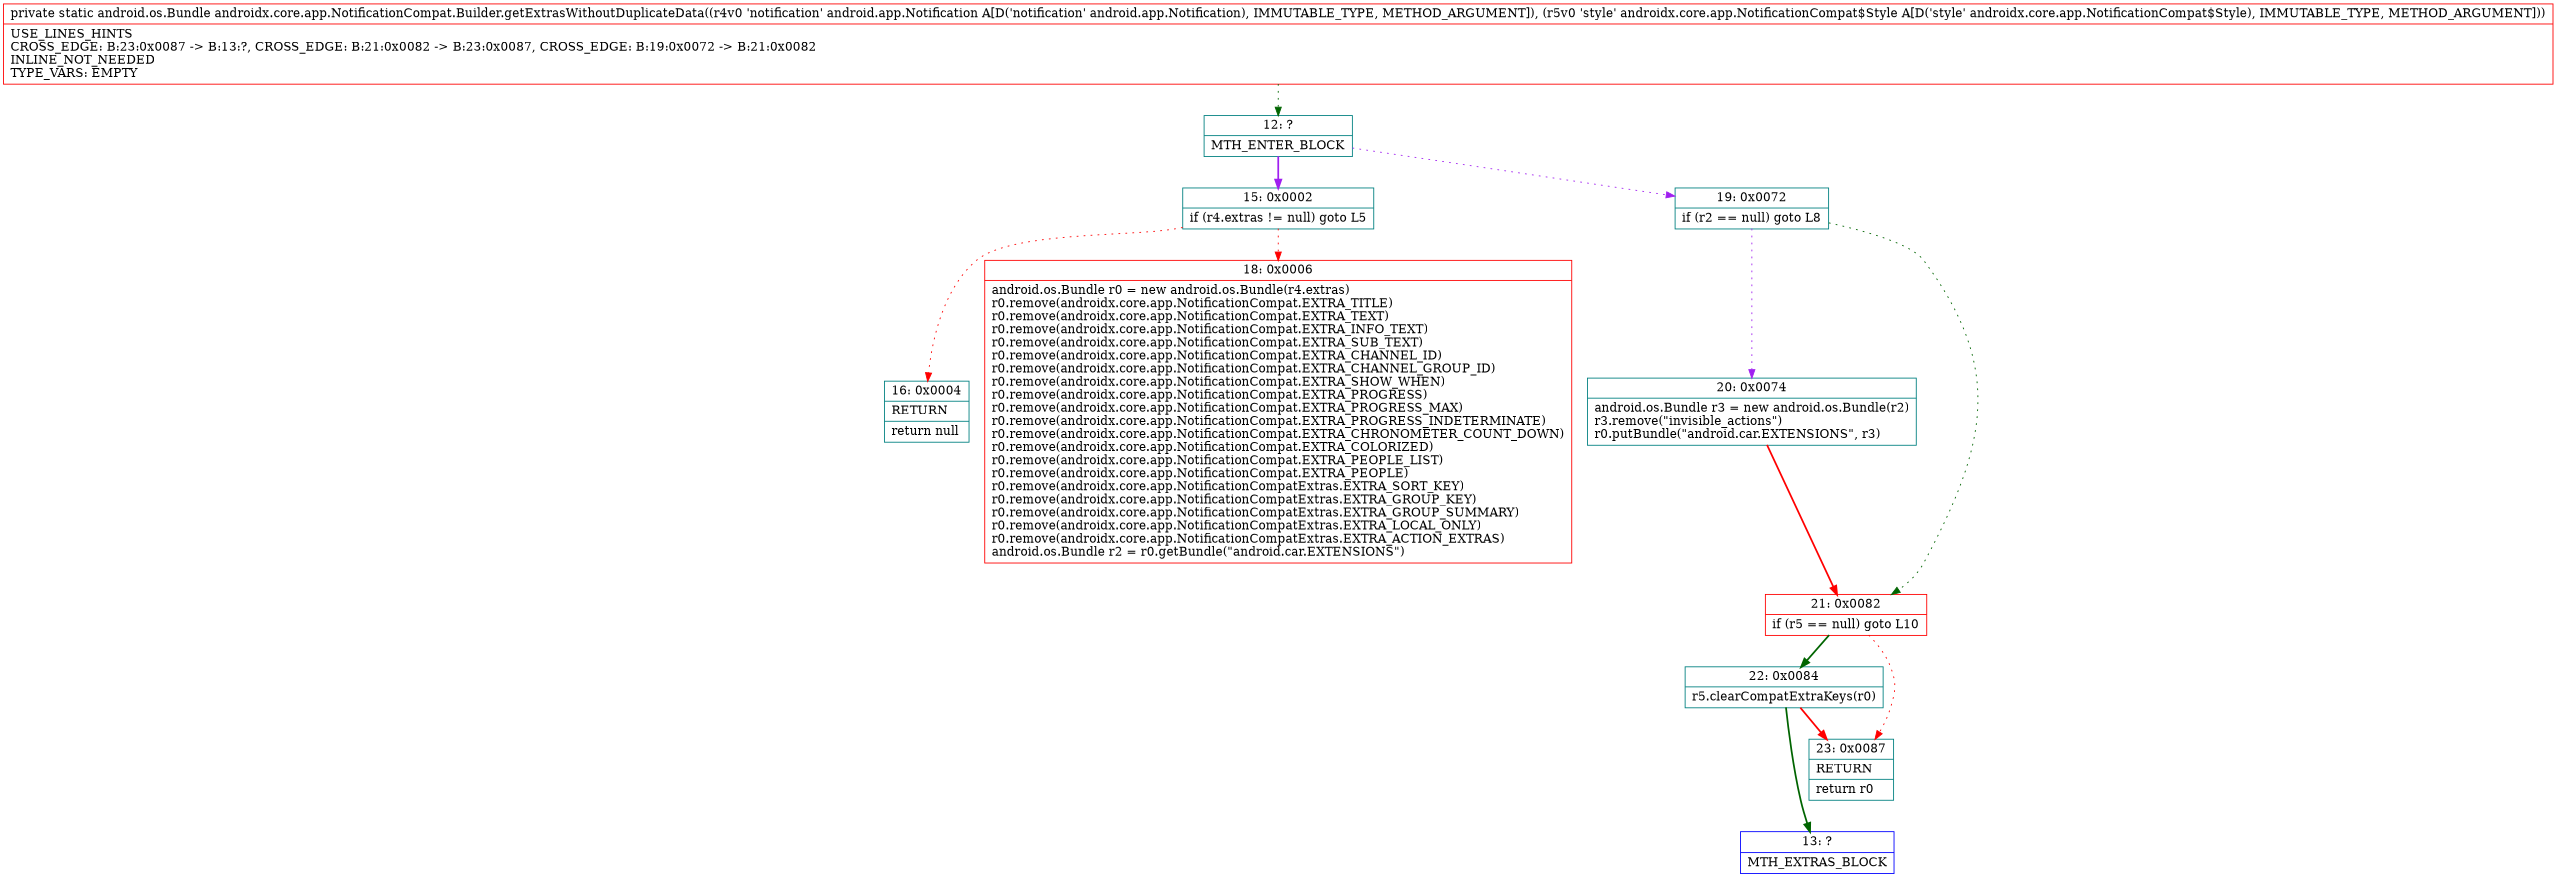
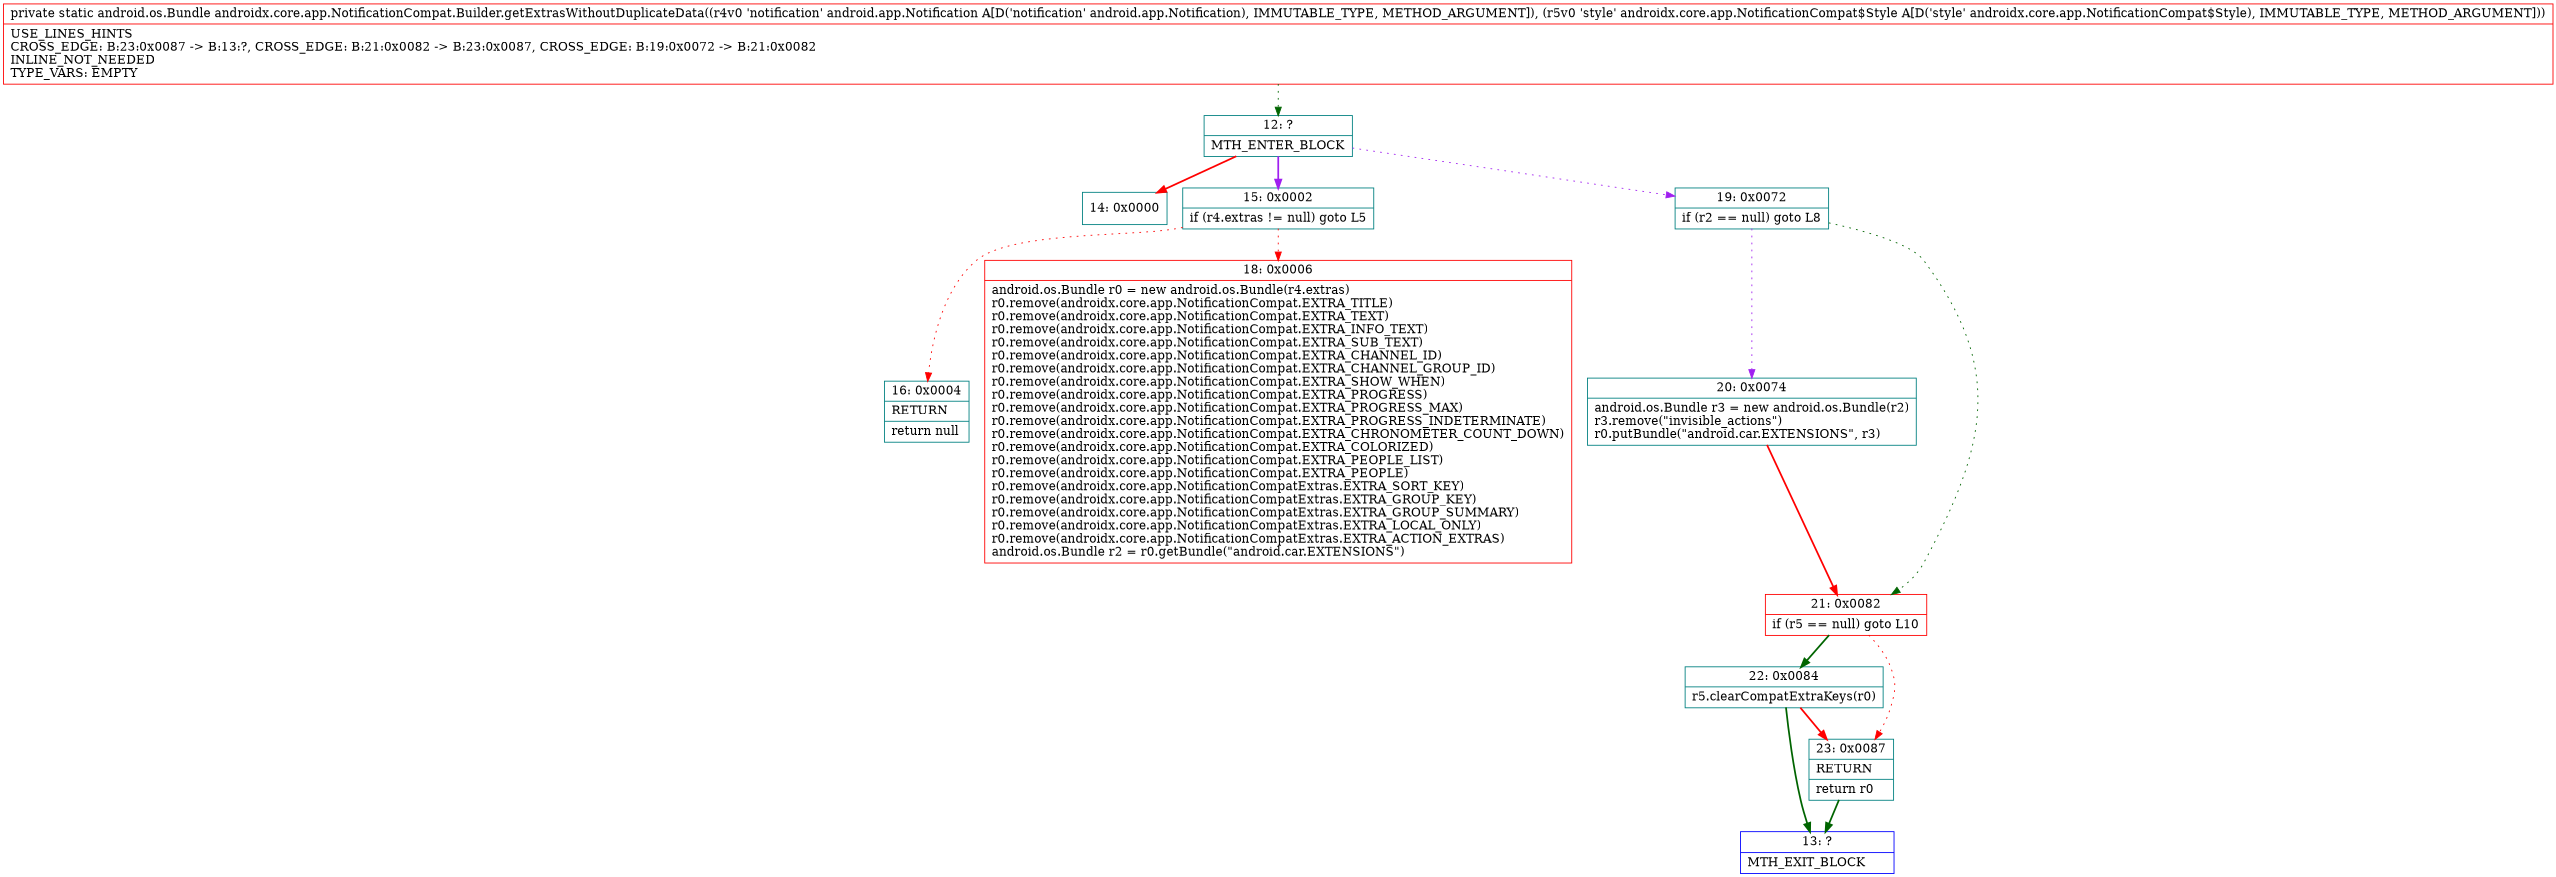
node "14: 0x0000": added
edge "23: 0x0087" -> "13: ?": added
node "13: ?": text "MTH_EXTRAS_BLOCK" -> "MTH_EXIT_BLOCK"
